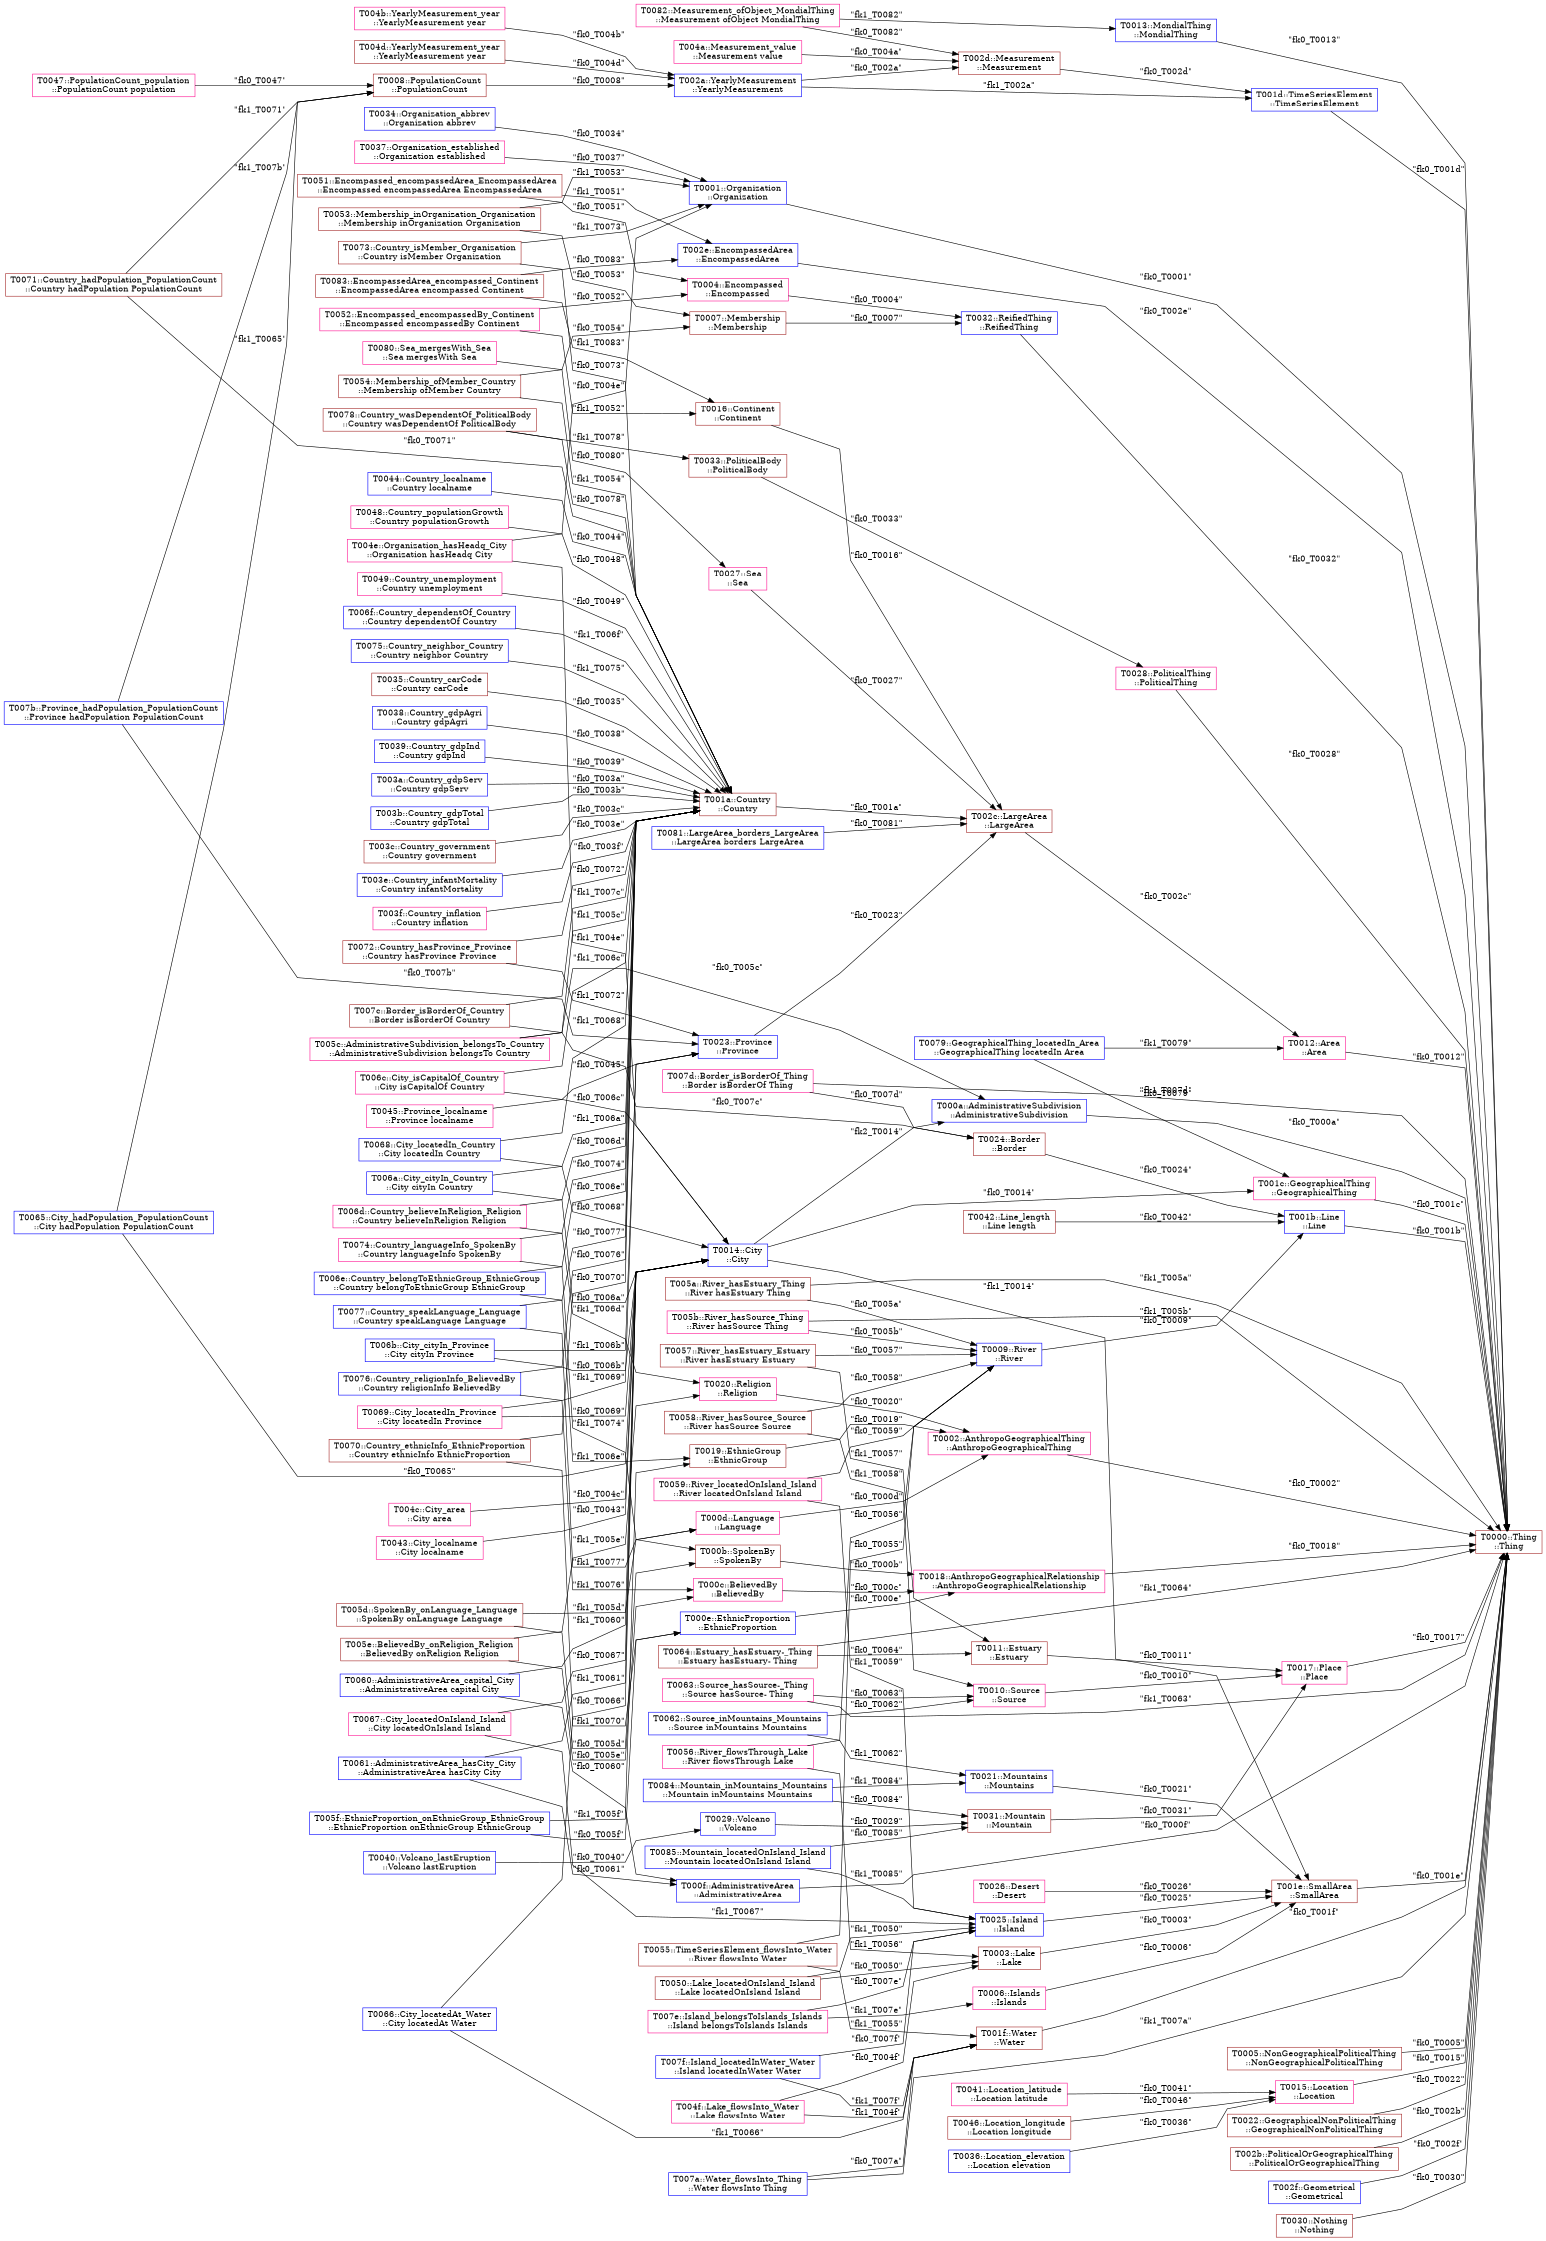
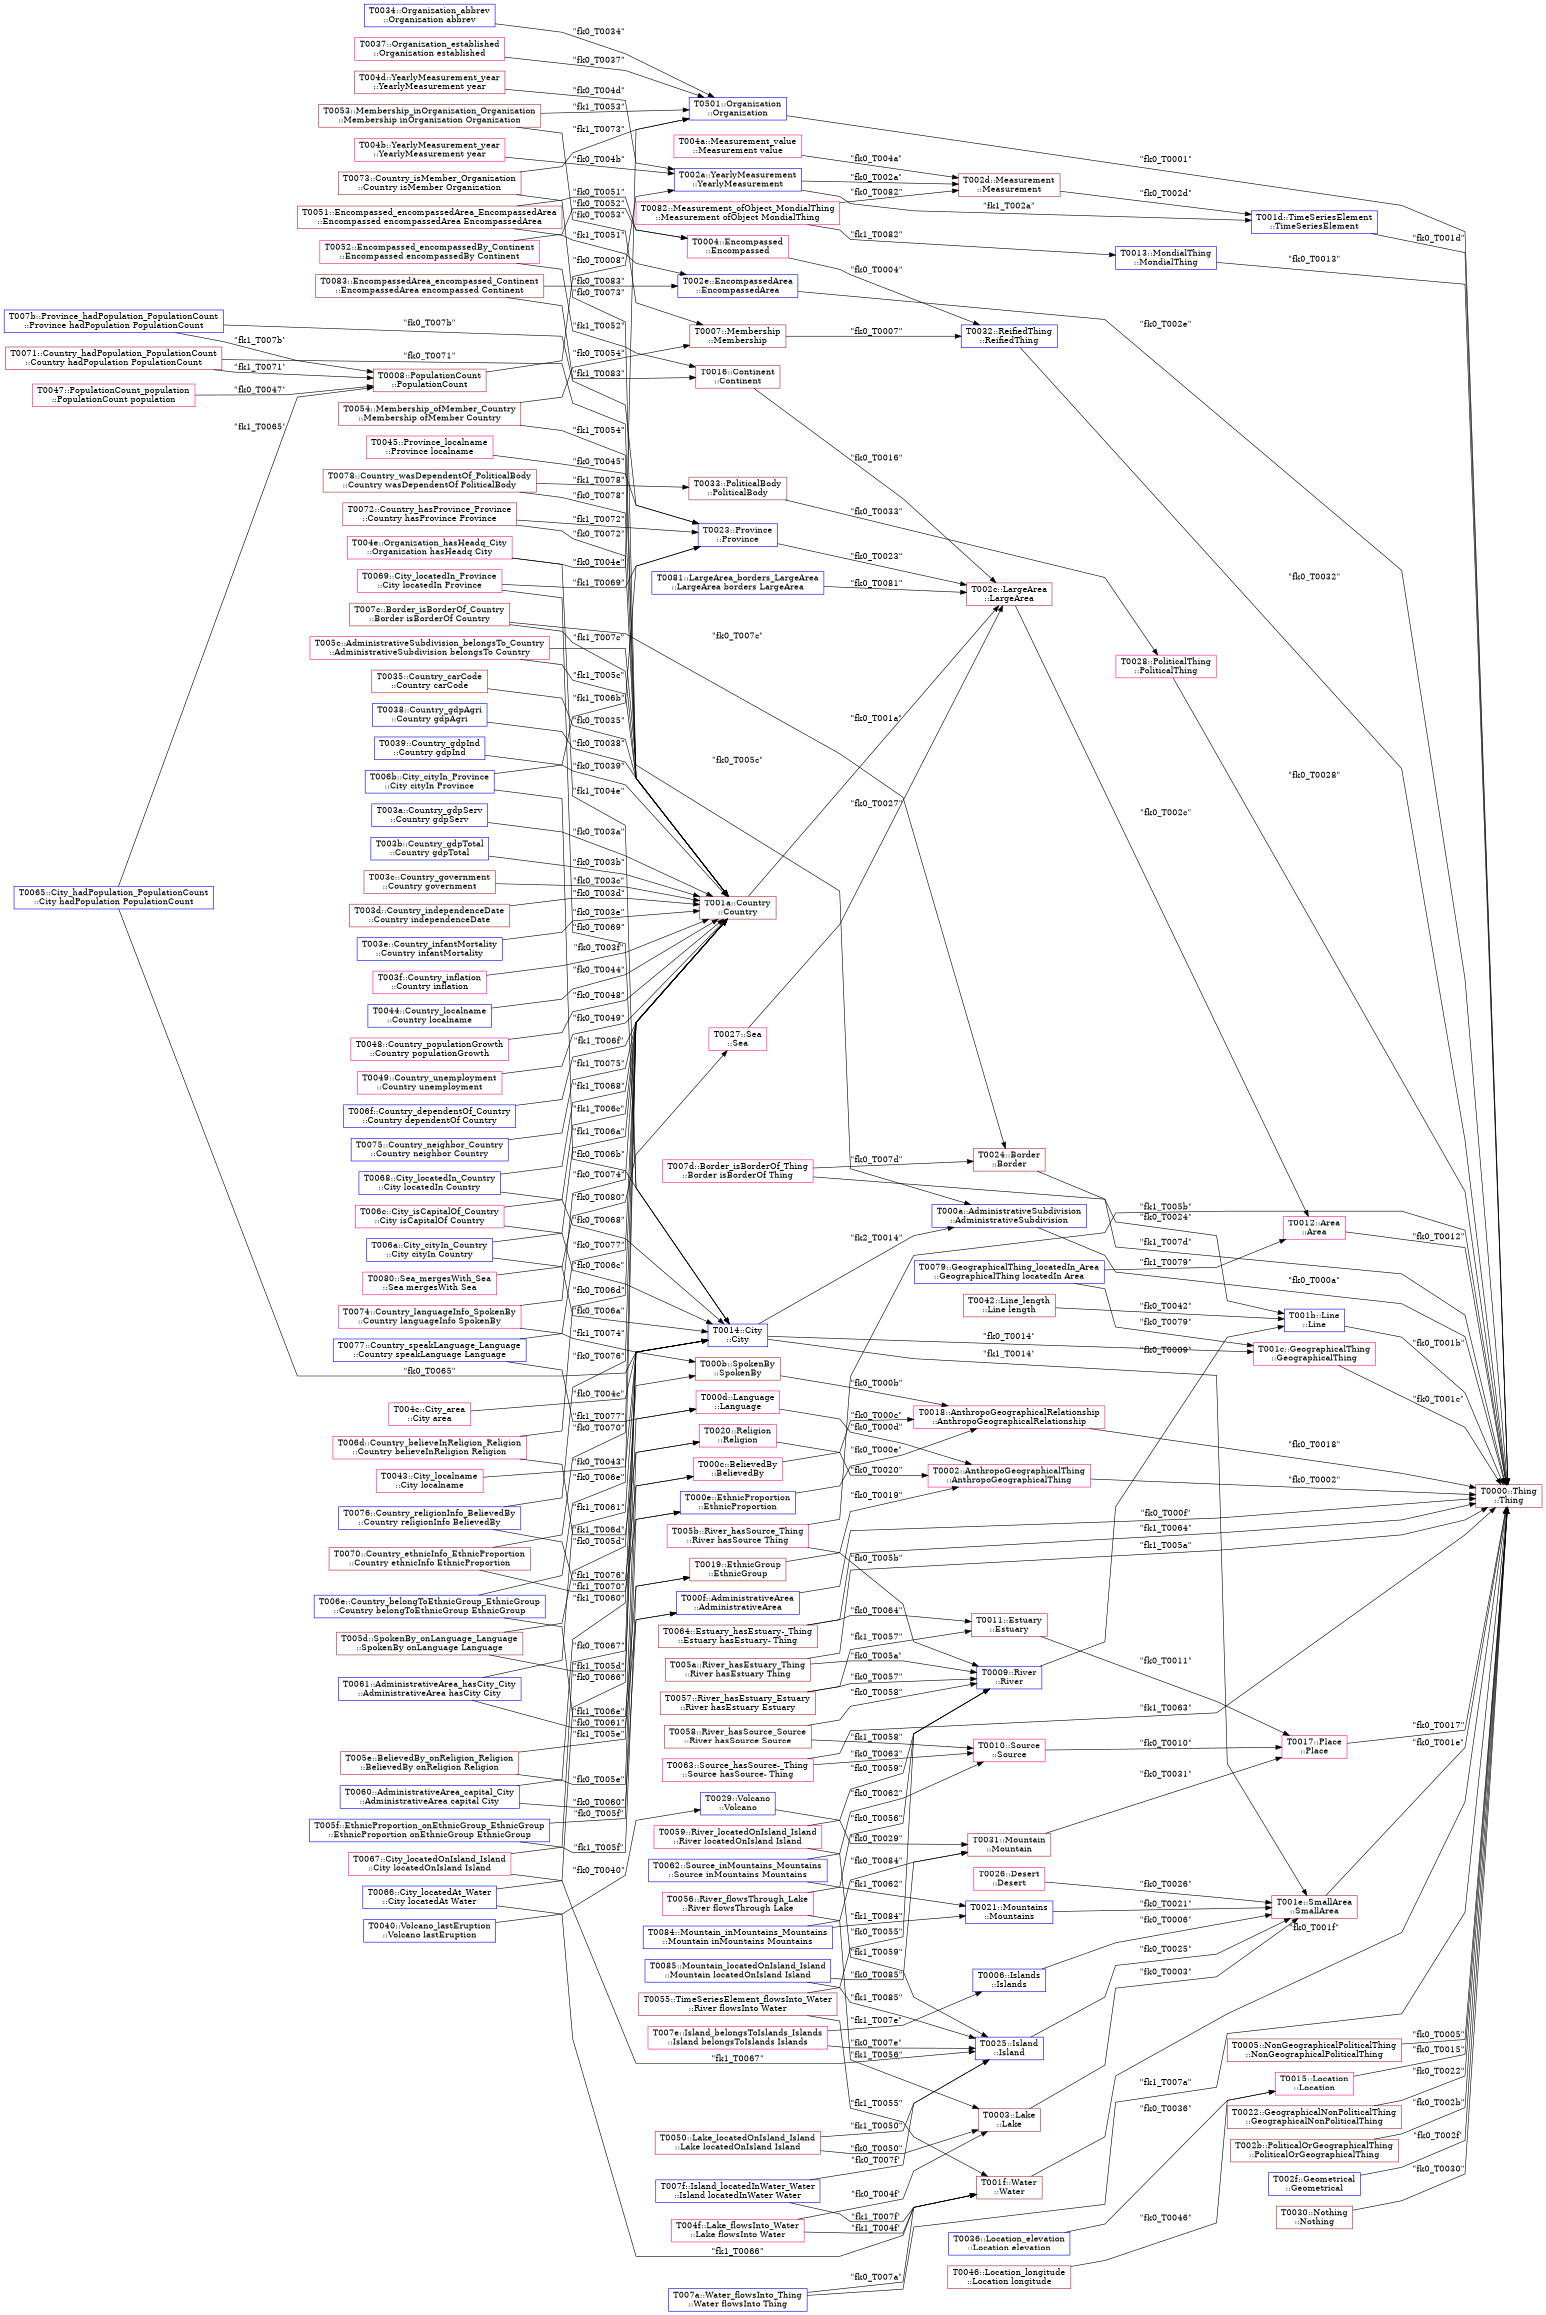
node "T0001::Organization ::Organization": label "T0001::Organization ::Organization" -> "T0501::Organization ::Organization"
node "T003d::Country_independenceDate ::Country independenceDate": added
node "T0006::Islands ::Islands": color deeppink -> blue
node "T0041::Location_latitude ::Location latitude": removed
